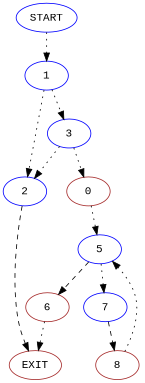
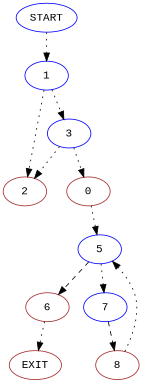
node "2": color blue -> brown
edge "2" -> "EXIT": removed
